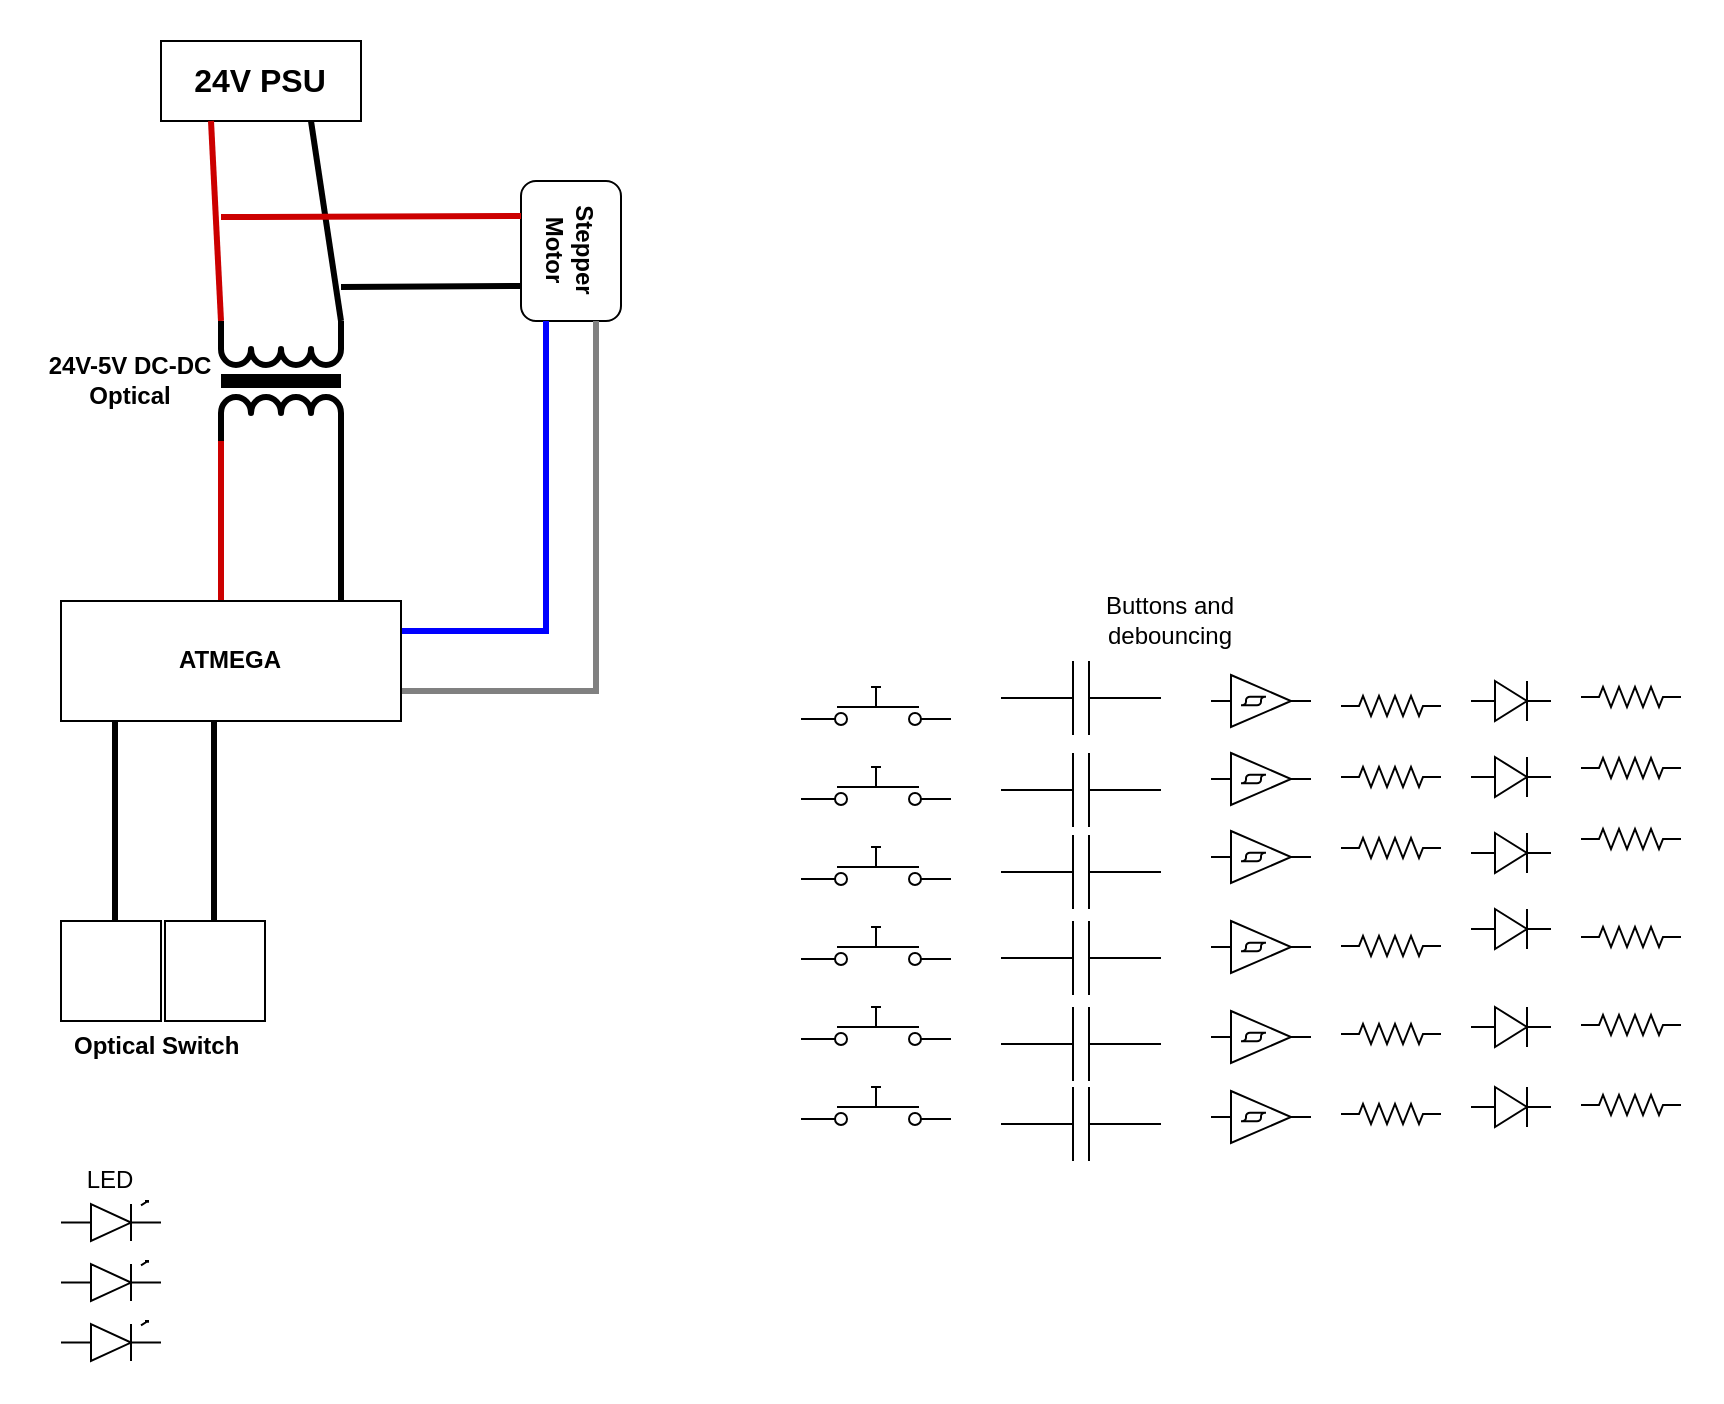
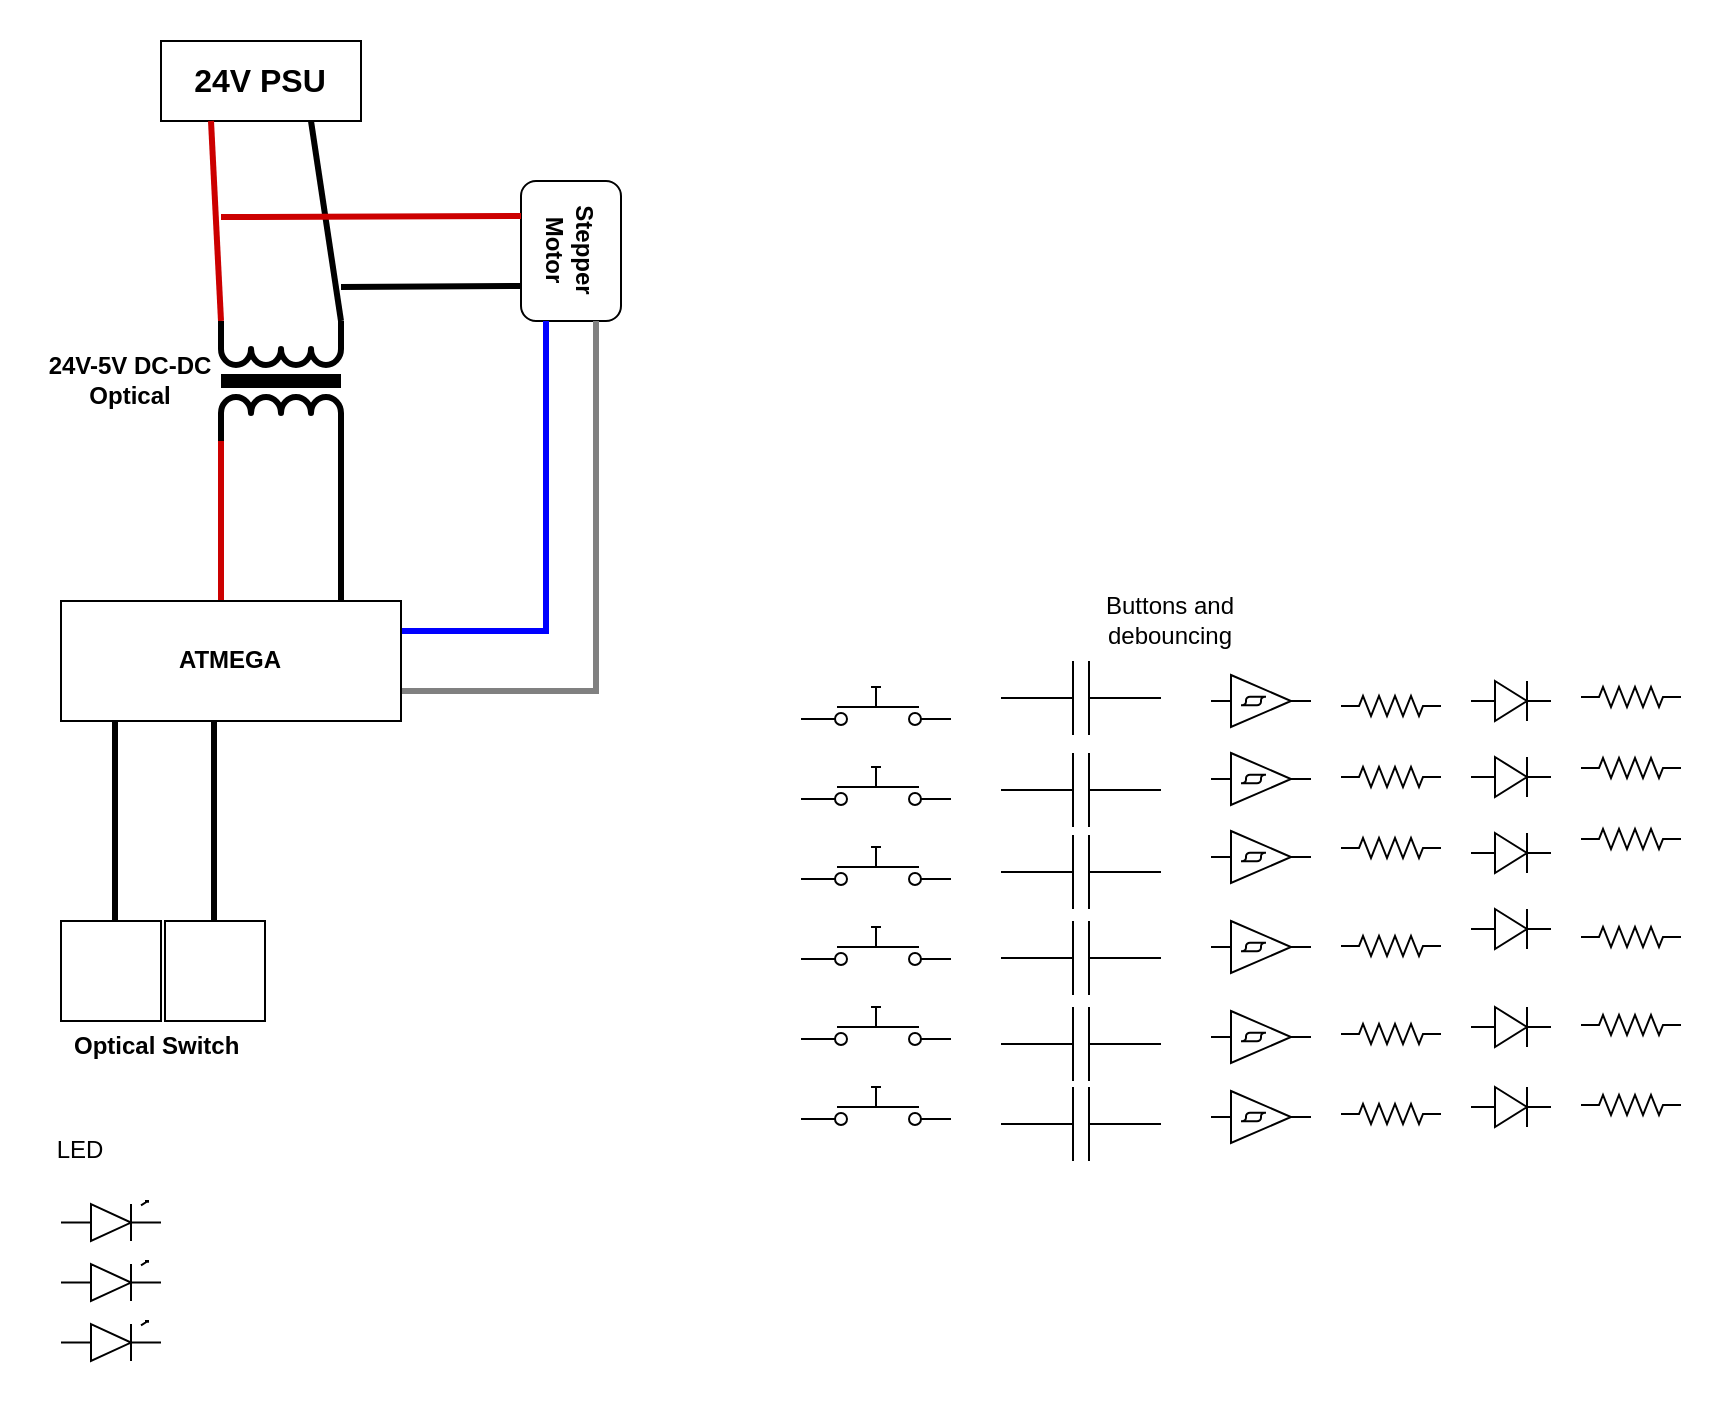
node "LED": moved (111, 1181) -> (81, 1151)
